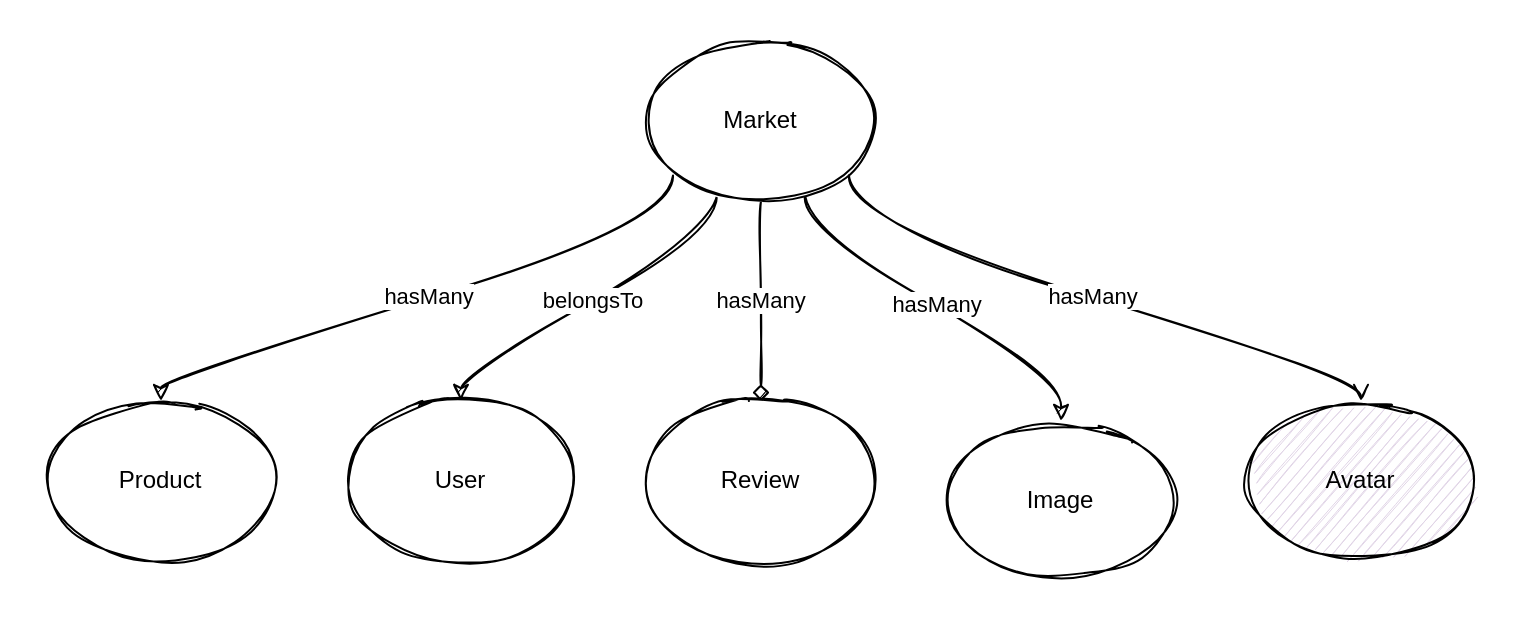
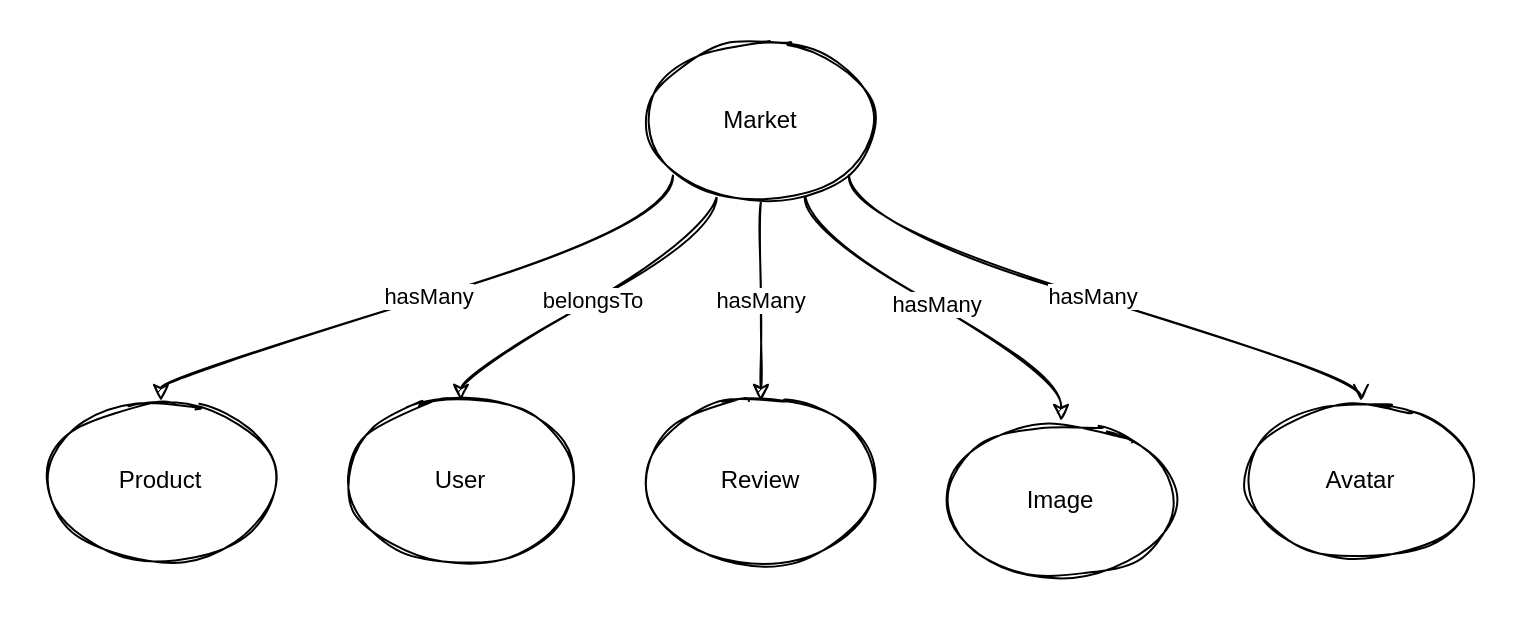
edge "Market" -> "Review": arrowhead diamond -> classic
node "Avatar": fillcolor #e1d5e7 -> #ffffff
